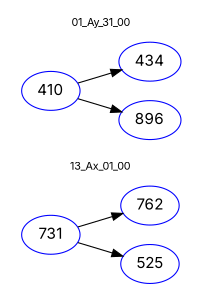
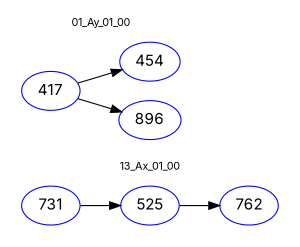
cluster "01_Ay_31_00": label "01_Ay_31_00" -> "01_Ay_01_00"
node "434": label "434" -> "454"
node "410": label "410" -> "417"
edge "731" -> "762": now "525" -> "762"
